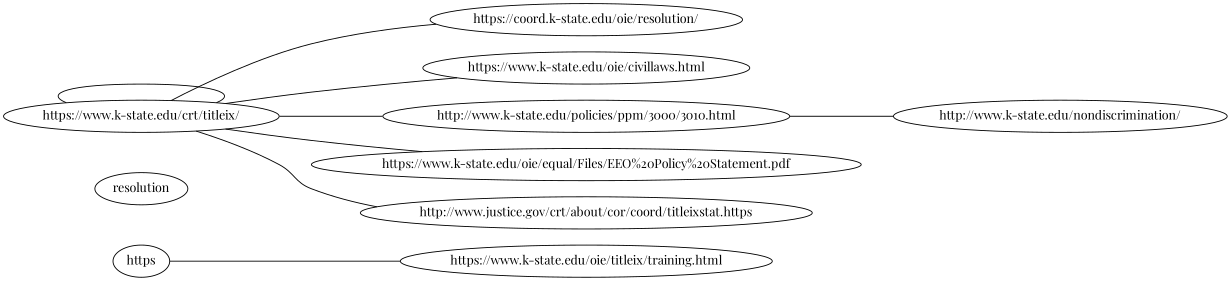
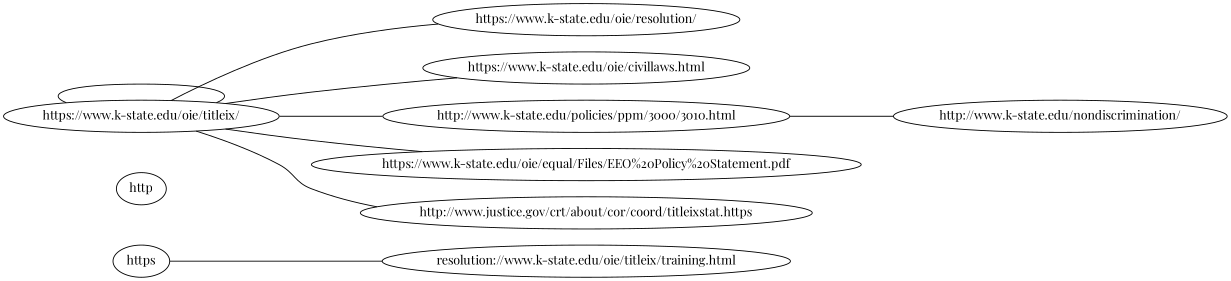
node "https://coord.k-state.edu/oie/resolution/": label "https://coord.k-state.edu/oie/resolution/" -> "https://www.k-state.edu/oie/resolution/"
node "https://www.k-state.edu/crt/titleix/": label "https://www.k-state.edu/crt/titleix/" -> "https://www.k-state.edu/oie/titleix/"
node "resolution": label "resolution" -> "http"
node "https://www.k-state.edu/oie/titleix/training.html": label "https://www.k-state.edu/oie/titleix/training.html" -> "resolution://www.k-state.edu/oie/titleix/training.html"
